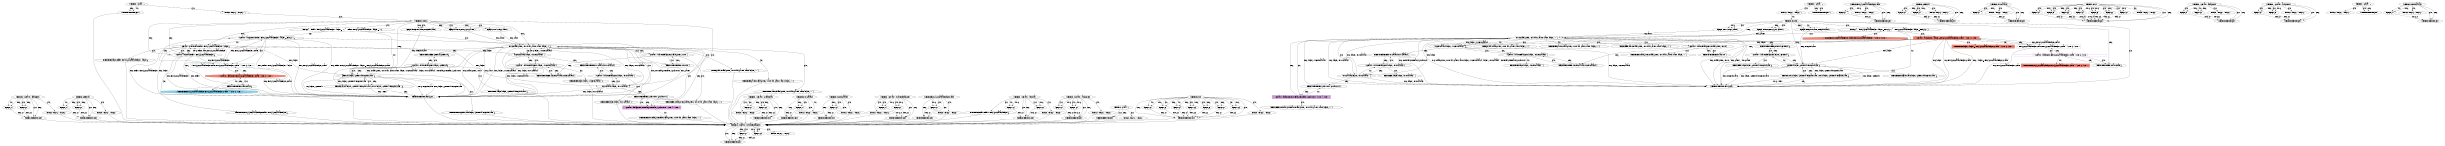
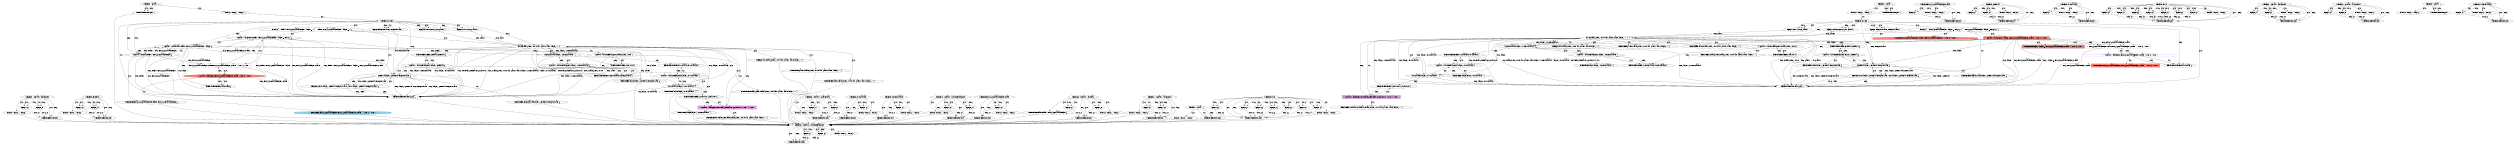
node "(IDENTIFIER,helper,RefPtr<EntrySyncCallbackHelper> helper)": removed
